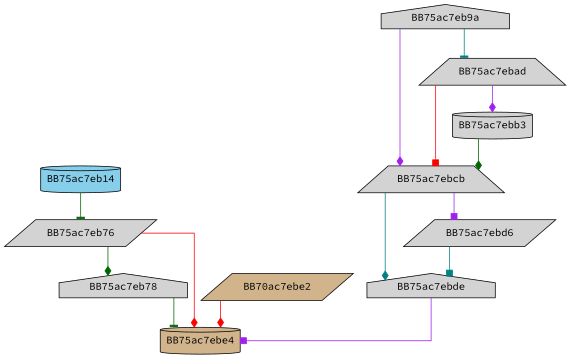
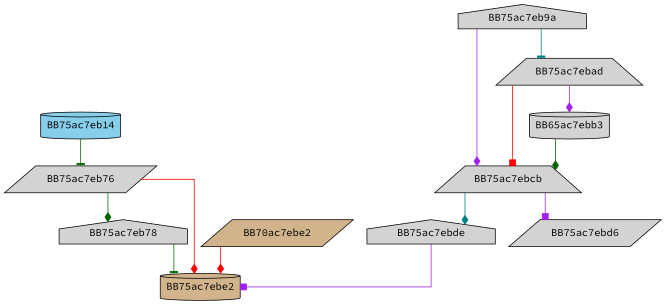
node "BB75ac7ebb3": label "BB75ac7ebb3" -> "BB65ac7ebb3"
edge "BB75ac7ebd6" -> "BB75ac7ebde": removed
node "BB75ac7ebe4": label "BB75ac7ebe4" -> "BB75ac7ebe2"
